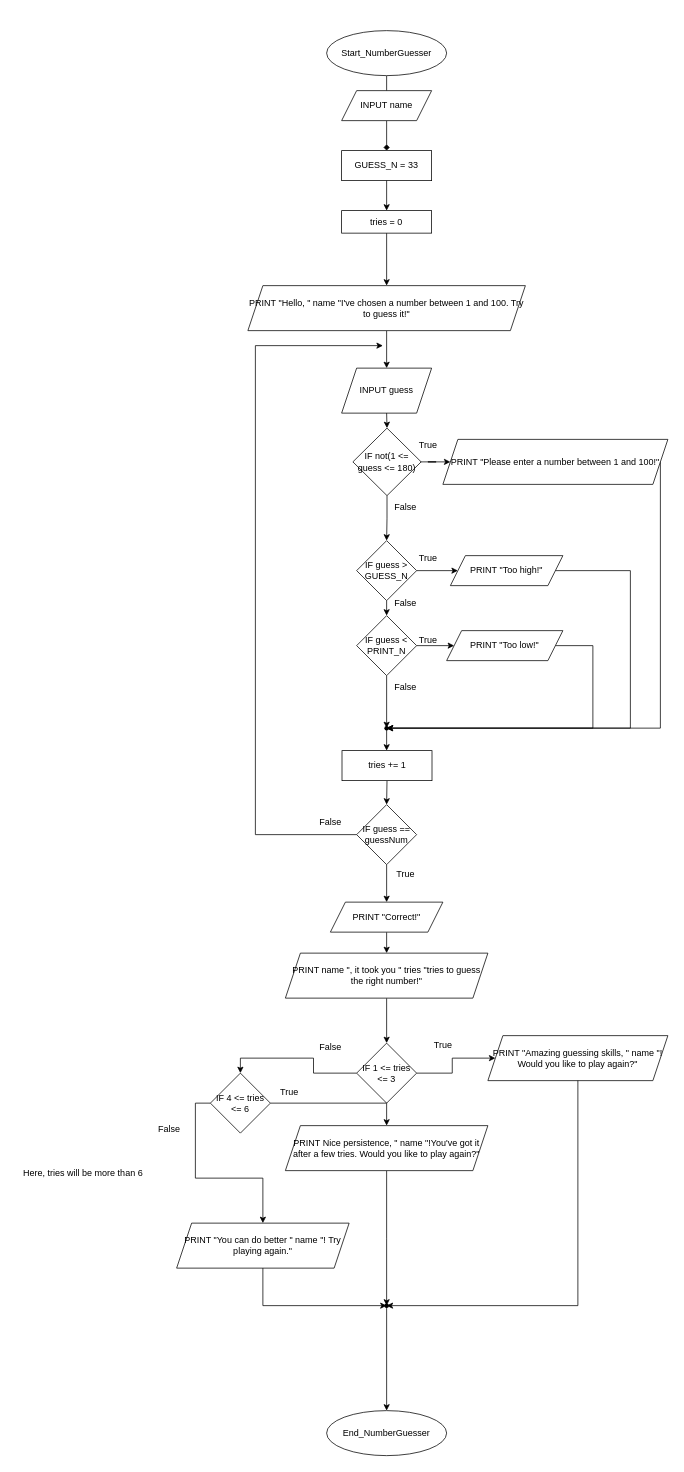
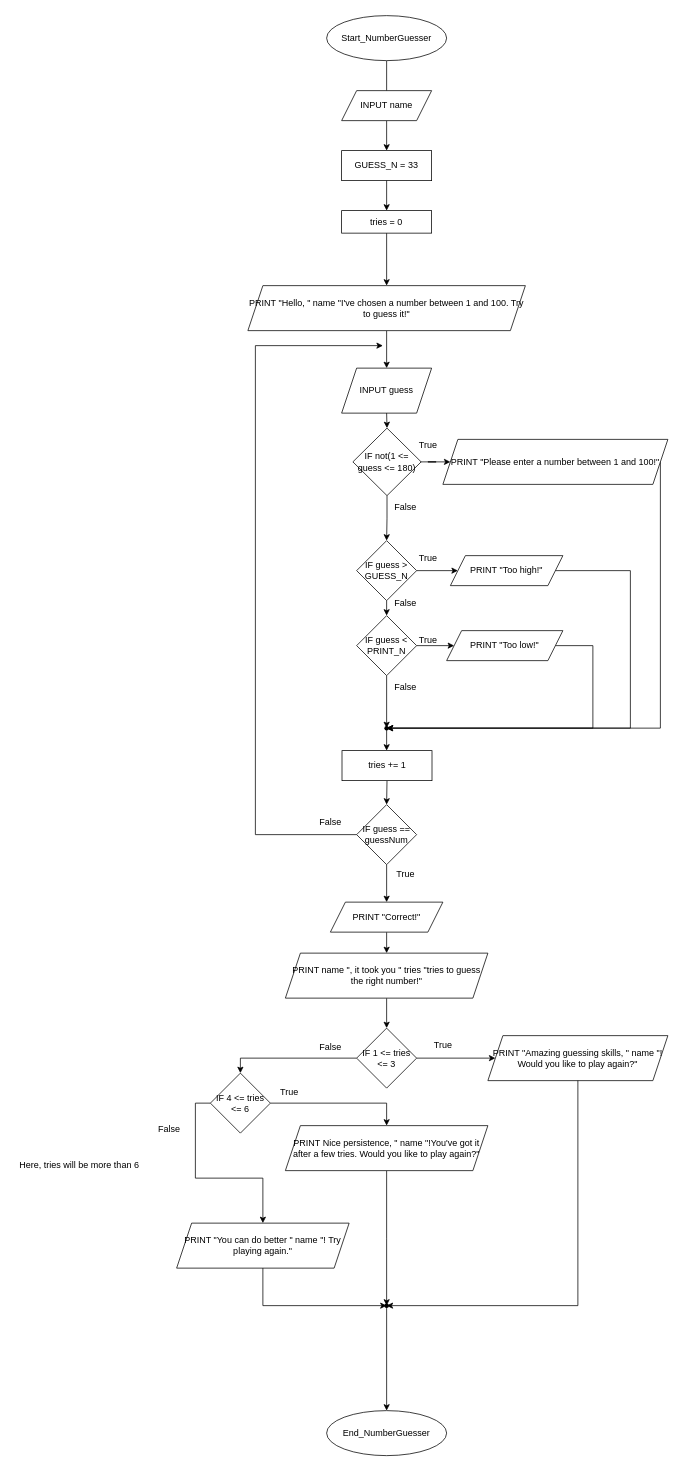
node "Start_NumberGuesser": moved (387, 53) -> (387, 38)
edge "INPUT name" -> "GUESS_N = 33": arrowhead diamond -> classic
node "IF 1 <= tries <= 3": moved (387, 1073) -> (387, 1058)
node "Here, tries will be more than 6": moved (83, 1173) -> (79, 1165)
